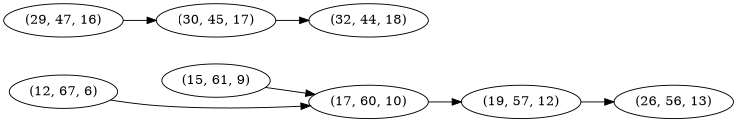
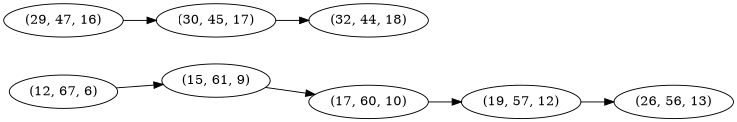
edge "(12, 67, 6)" -> "(17, 60, 10)": now "(12, 67, 6)" -> "(15, 61, 9)"
